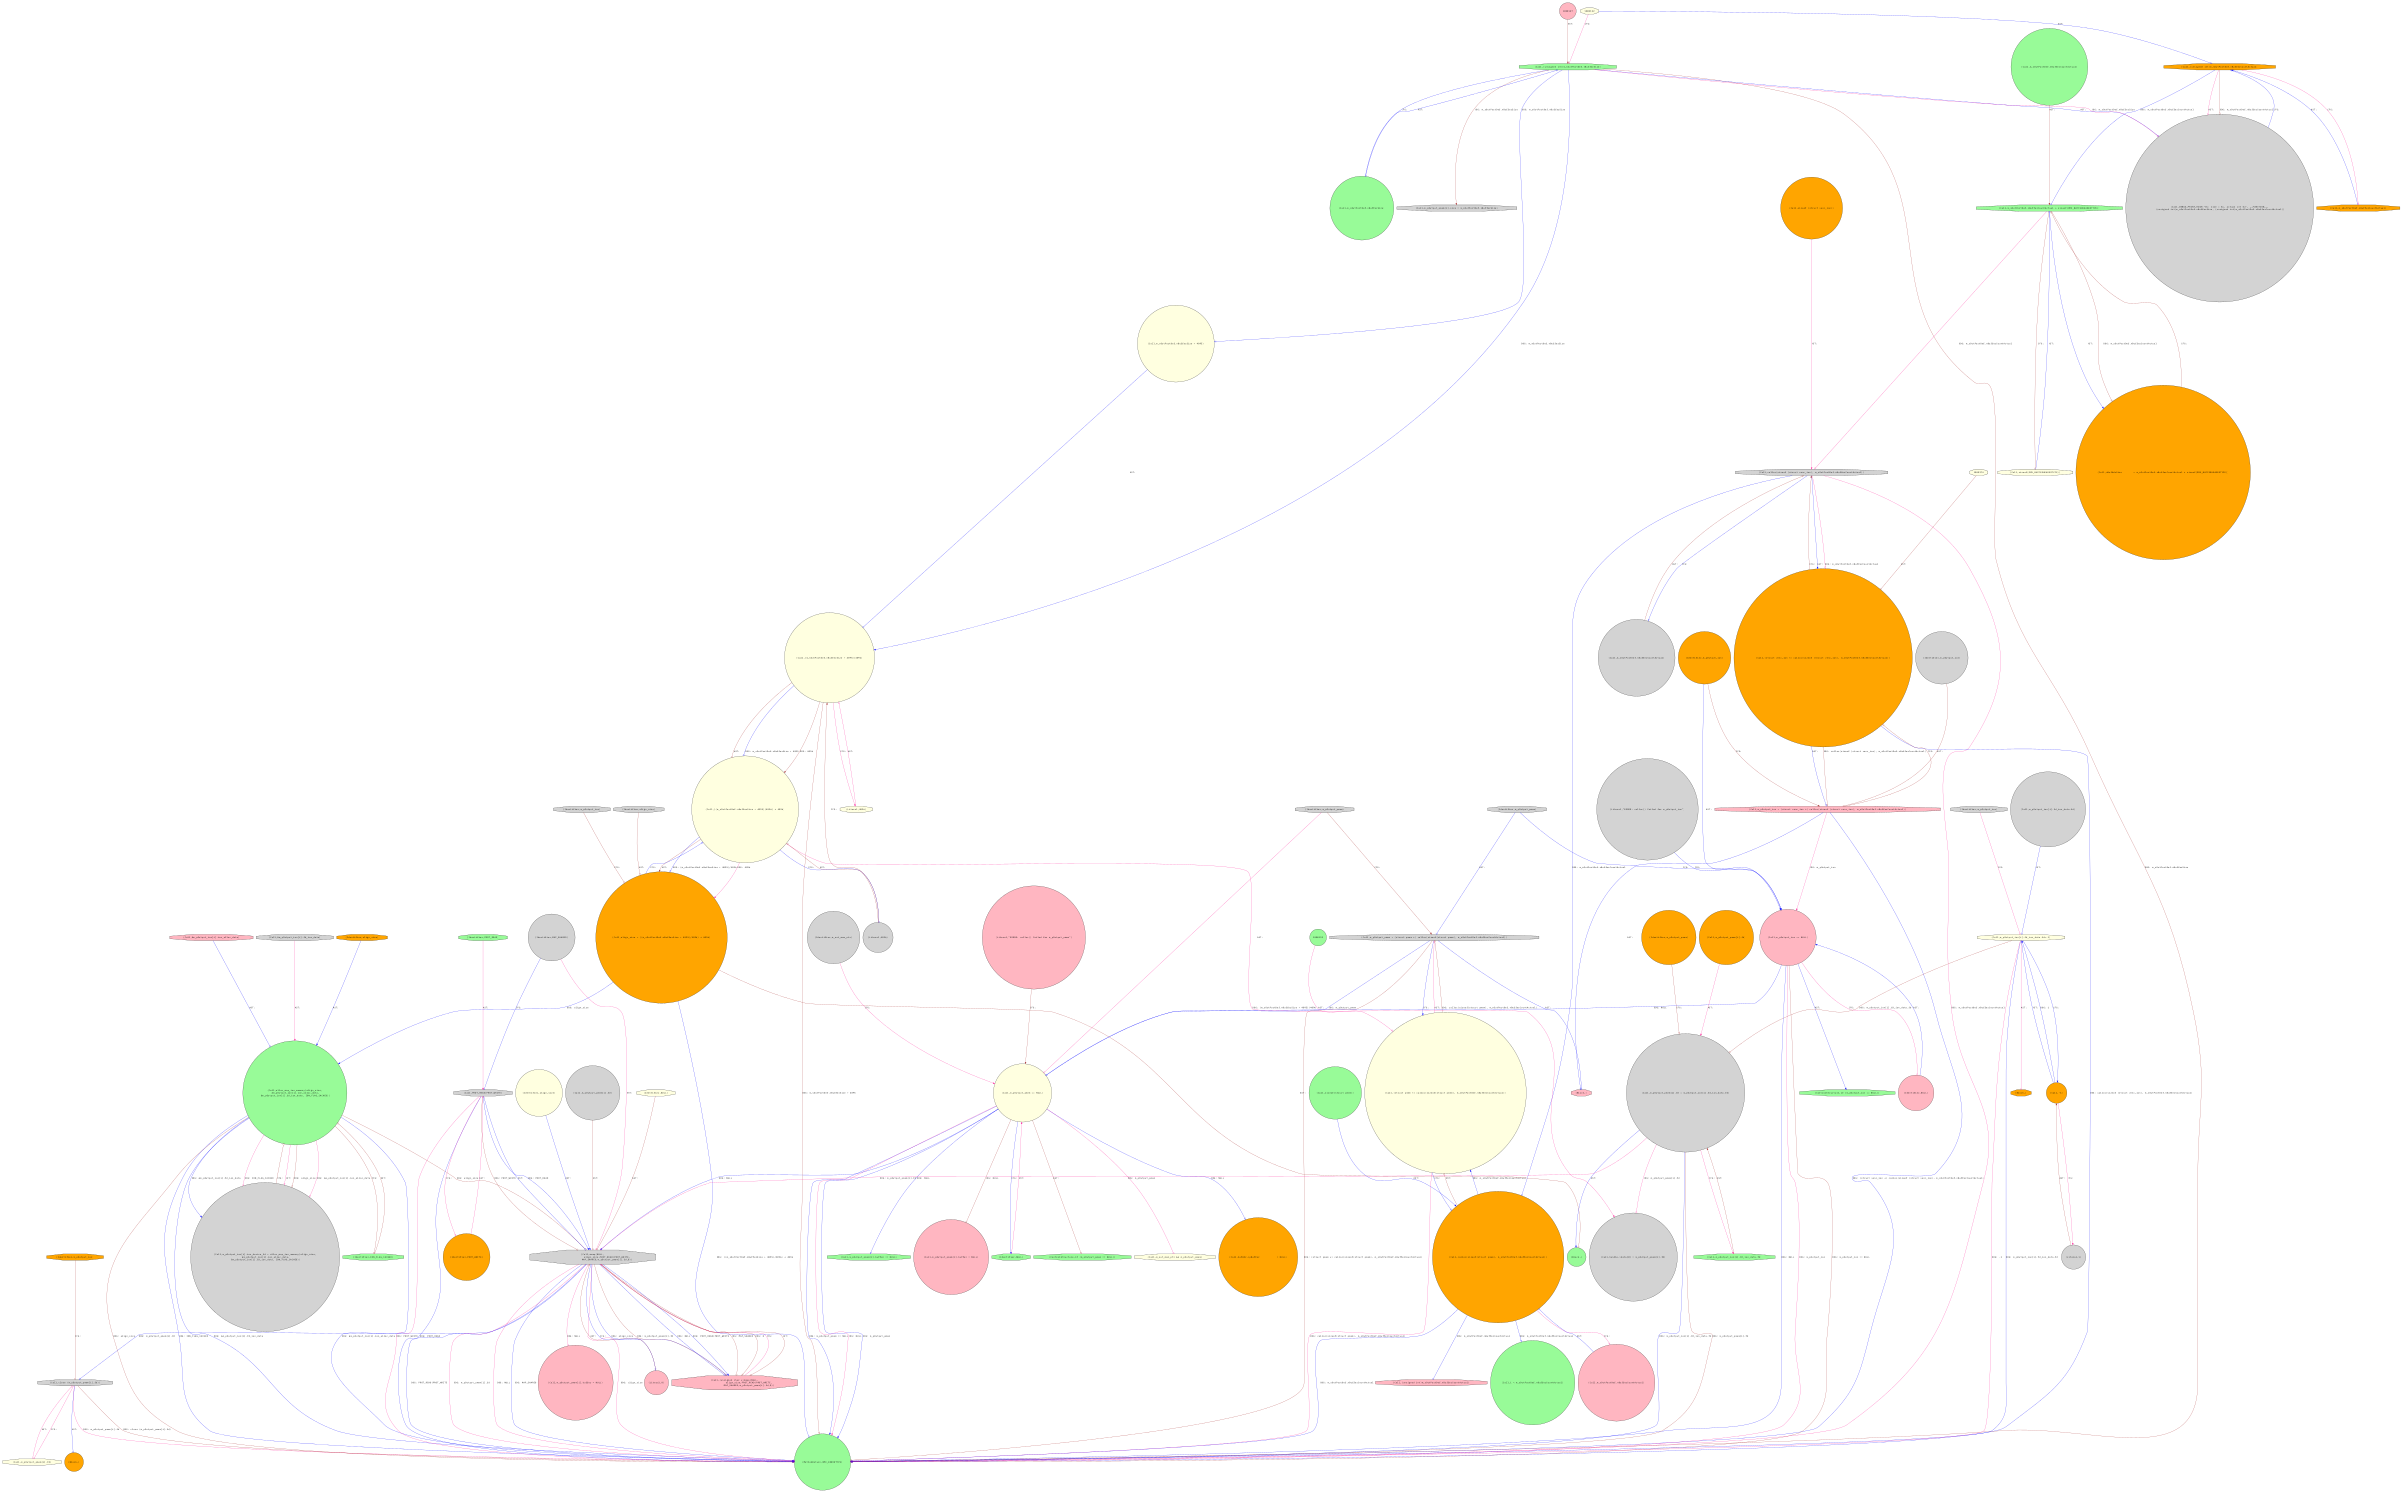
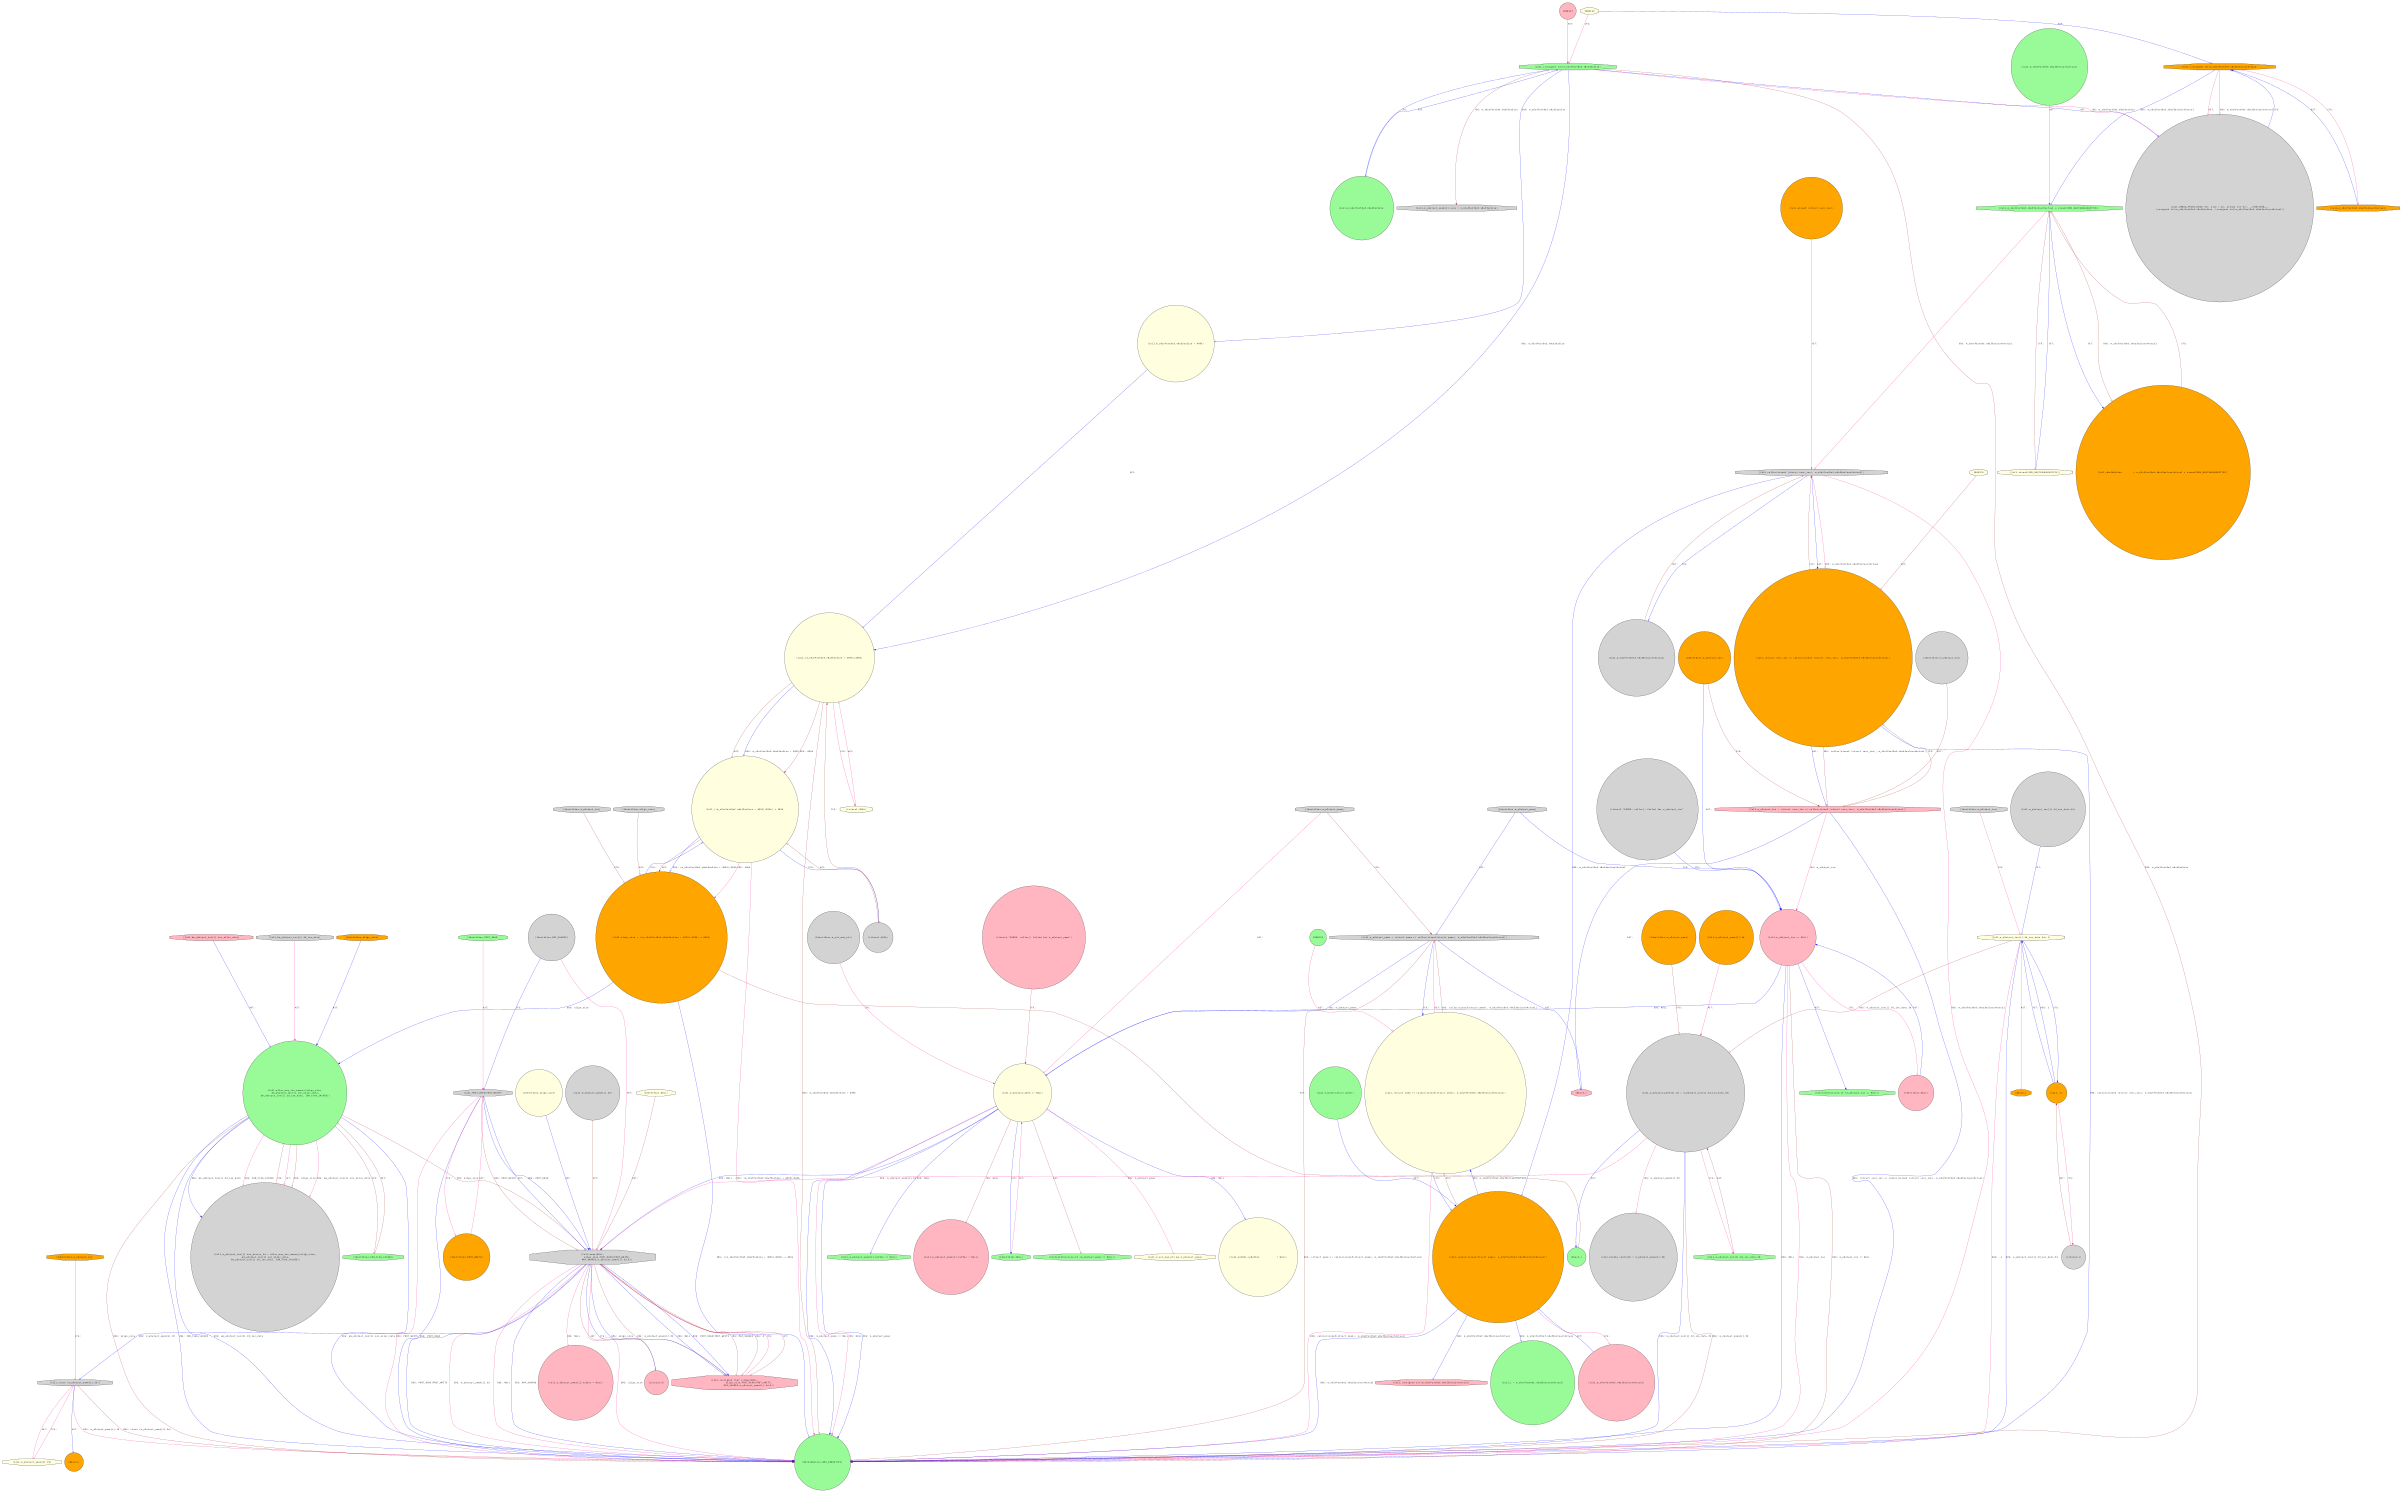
edge "(Call,((m_sOutPortDef.nBufferSize + 4095)/4096) * 4096)" -> "(Call,handle->data[0] = m_pOutput_pmem[i].fd)": now "(Call,((m_sOutPortDef.nBufferSize + 4095)/4096) * 4096)" -> "(MethodReturn,OMX_ERRORTYPE)"
node "(Call,bufHdr->pBuffer            = NULL)": fillcolor orange -> lightyellow
